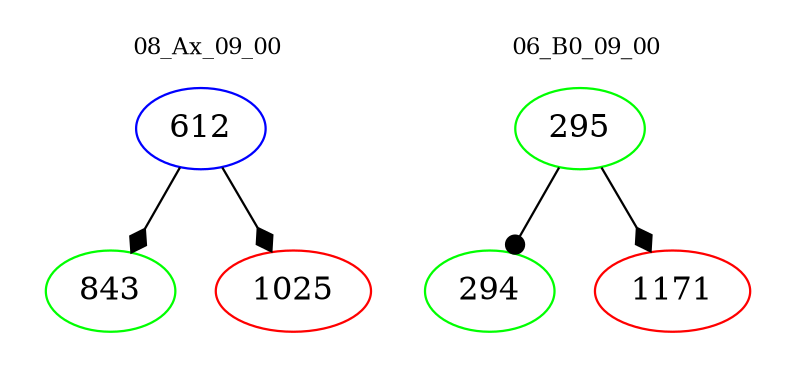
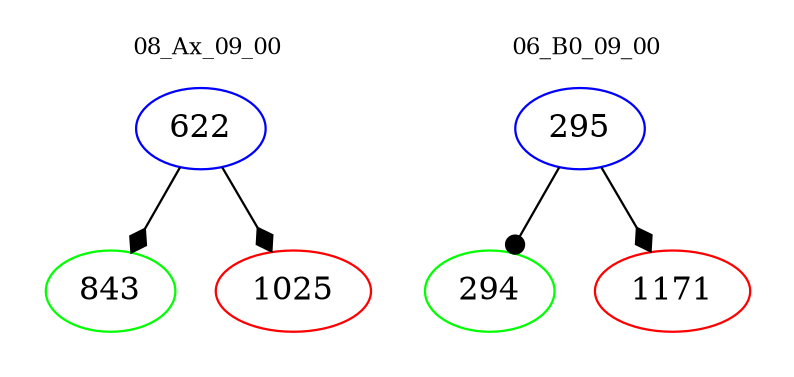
node "612": label "612" -> "622"
node "295": color green -> blue
